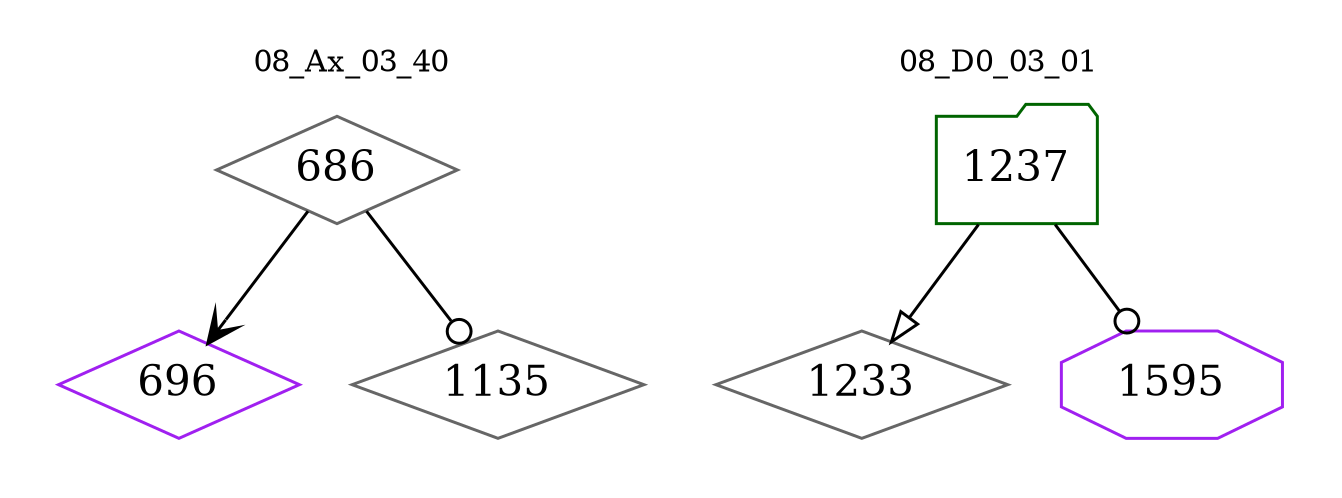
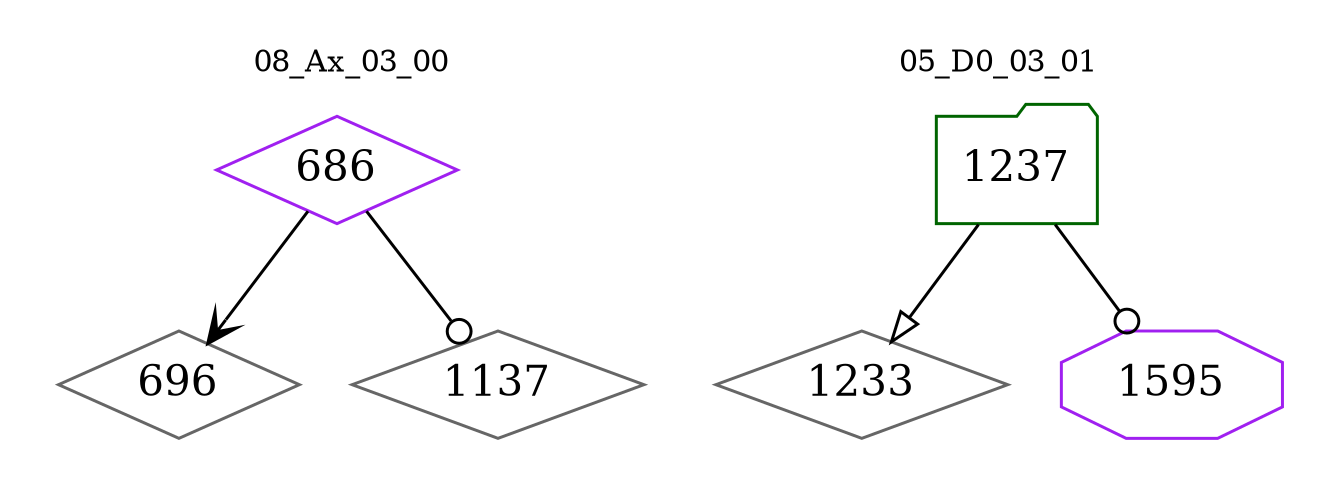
cluster "08_Ax_03_40": label "08_Ax_03_40" -> "08_Ax_03_00"
cluster "08_D0_03_01": label "08_D0_03_01" -> "05_D0_03_01"
node "686": color gray40 -> purple
node "696": color purple -> gray40
node "1135": label "1135" -> "1137"
